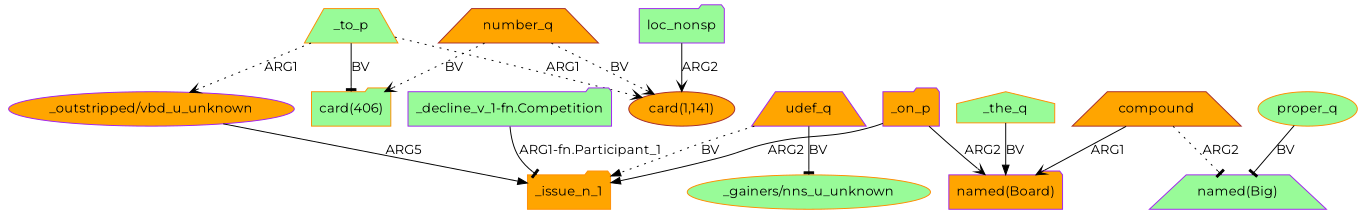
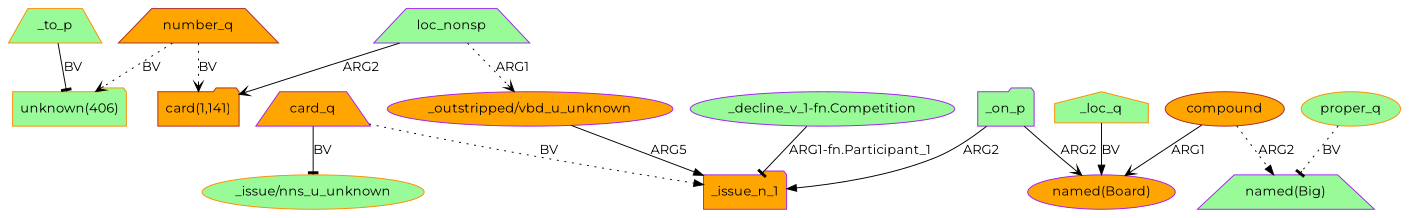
node "loc_nonsp": shape folder -> trapezium
edge "_to_p" -> "_outstripped/vbd_u_unknown": now "loc_nonsp" -> "_outstripped/vbd_u_unknown"
edge "_to_p" -> "card(1,141)": removed, label "ARG1"
node "card(406)": label "card(406)" -> "unknown(406)"
node "_decline_v_1-fn.Competition": shape folder -> ellipse
node "card(1,141)": shape ellipse -> folder
node "udef_q": label "udef_q" -> "card_q"
node "_on_p": fillcolor orange -> palegreen
node "_the_q": label "_the_q" -> "_loc_q"
node "compound": shape trapezium -> ellipse
edge "proper_q" -> "named(Big)": style solid -> dotted
edge "compound" -> "named(Big)": arrowhead tee -> normal
node "_issue_n_1": color darkorange -> purple
node "_gainers/nns_u_unknown": label "_gainers/nns_u_unknown" -> "_issue/nns_u_unknown"
node "named(Board)": shape folder -> ellipse
